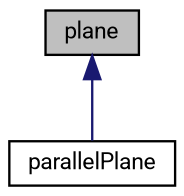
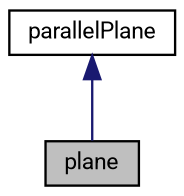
edge "parallelPlane" -> "plane": reversed
